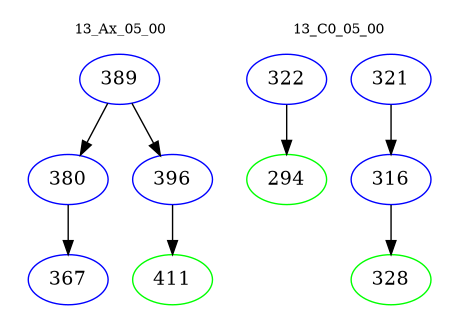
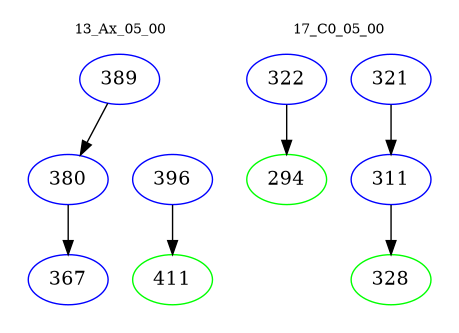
cluster "13_C0_05_00": label "13_C0_05_00" -> "17_C0_05_00"
edge "389" -> "396": removed
node "316": label "316" -> "311"
